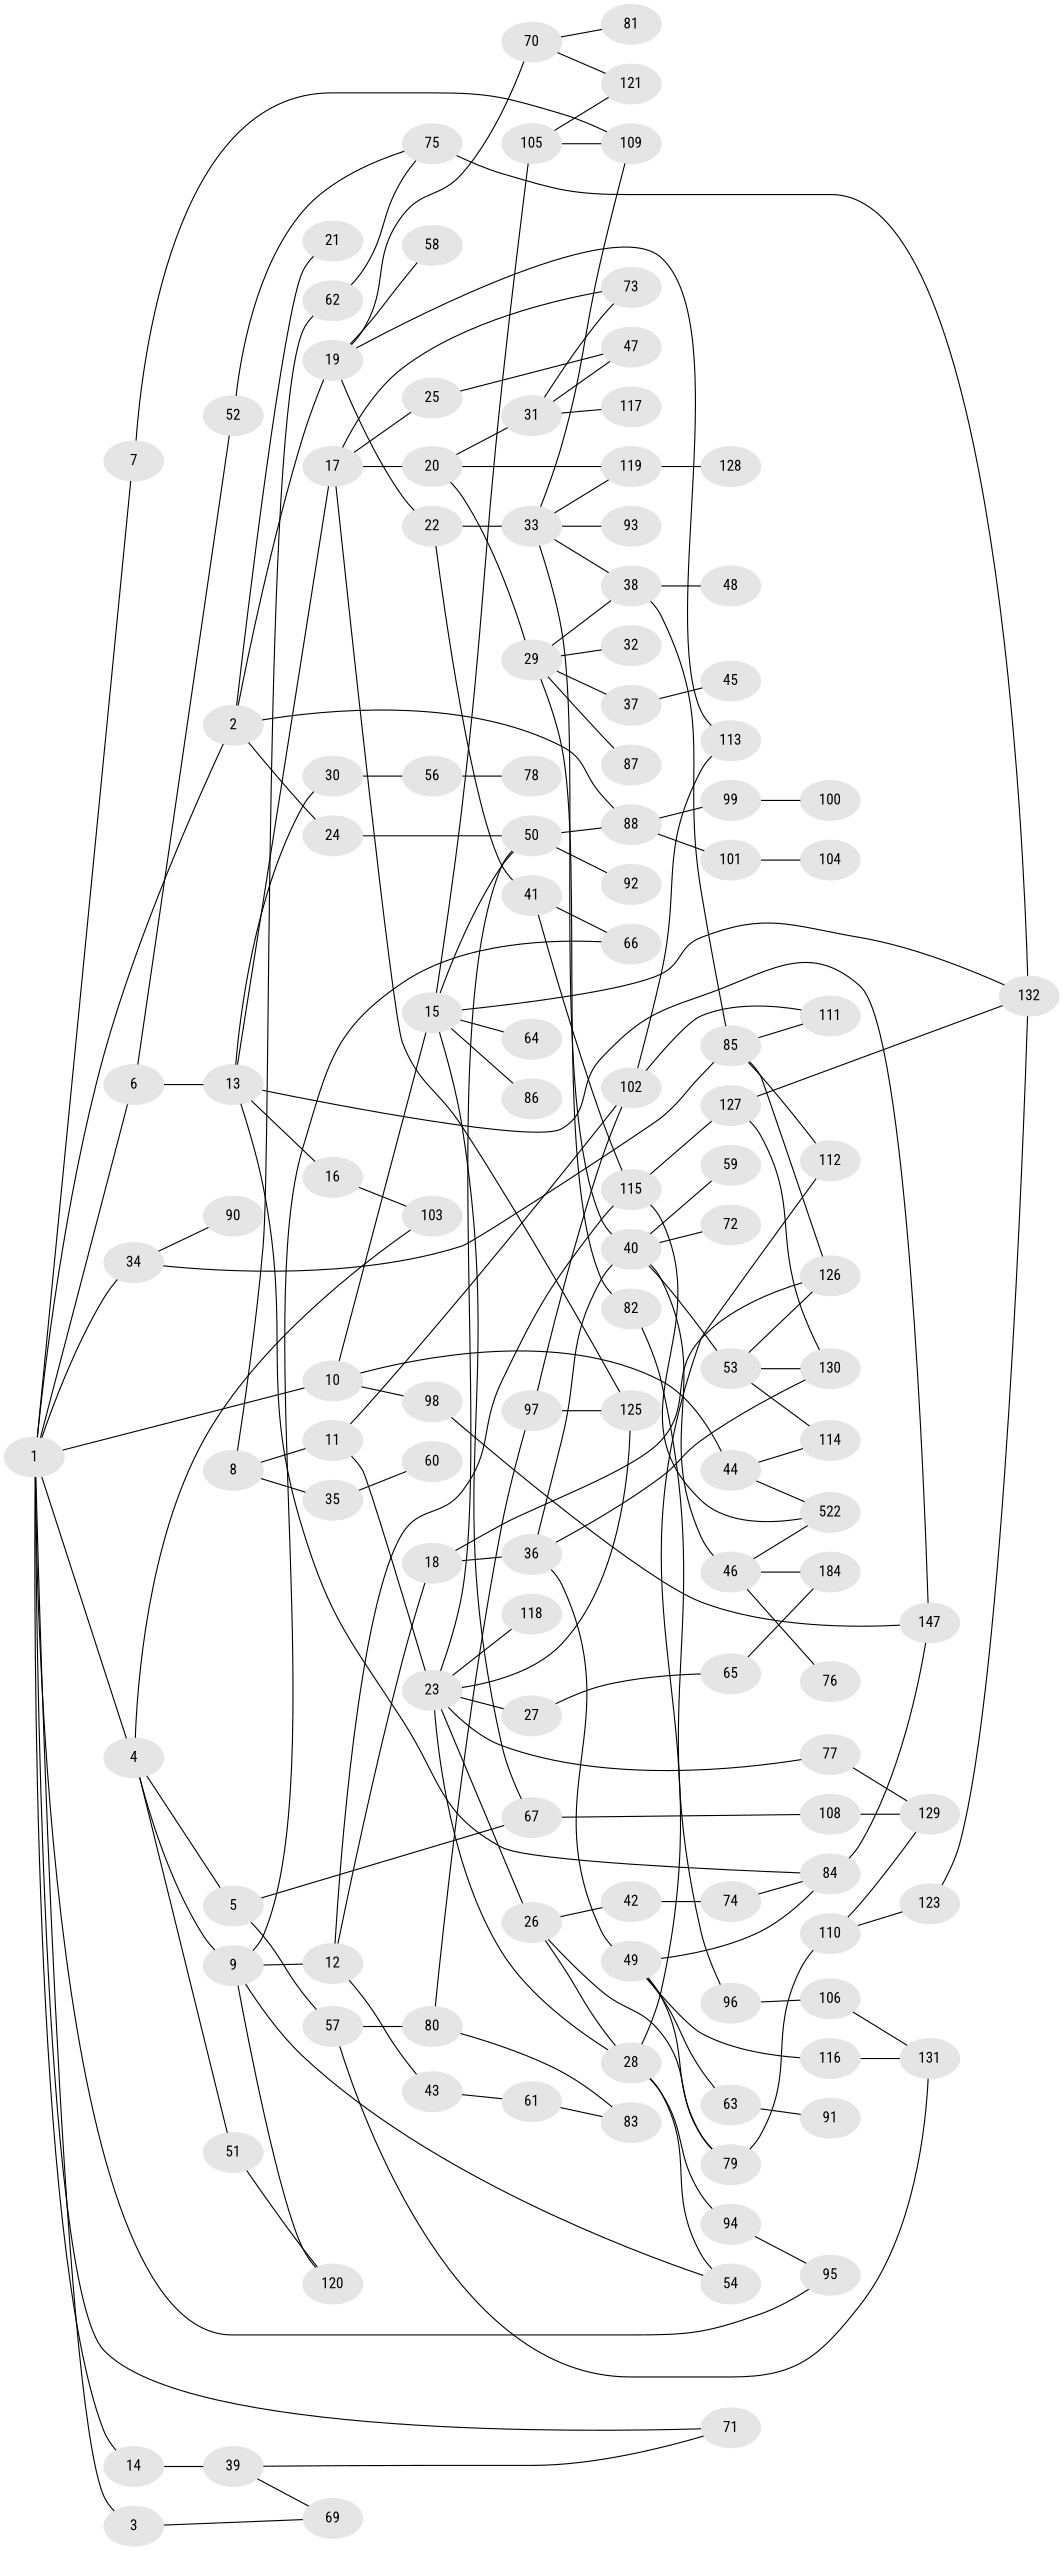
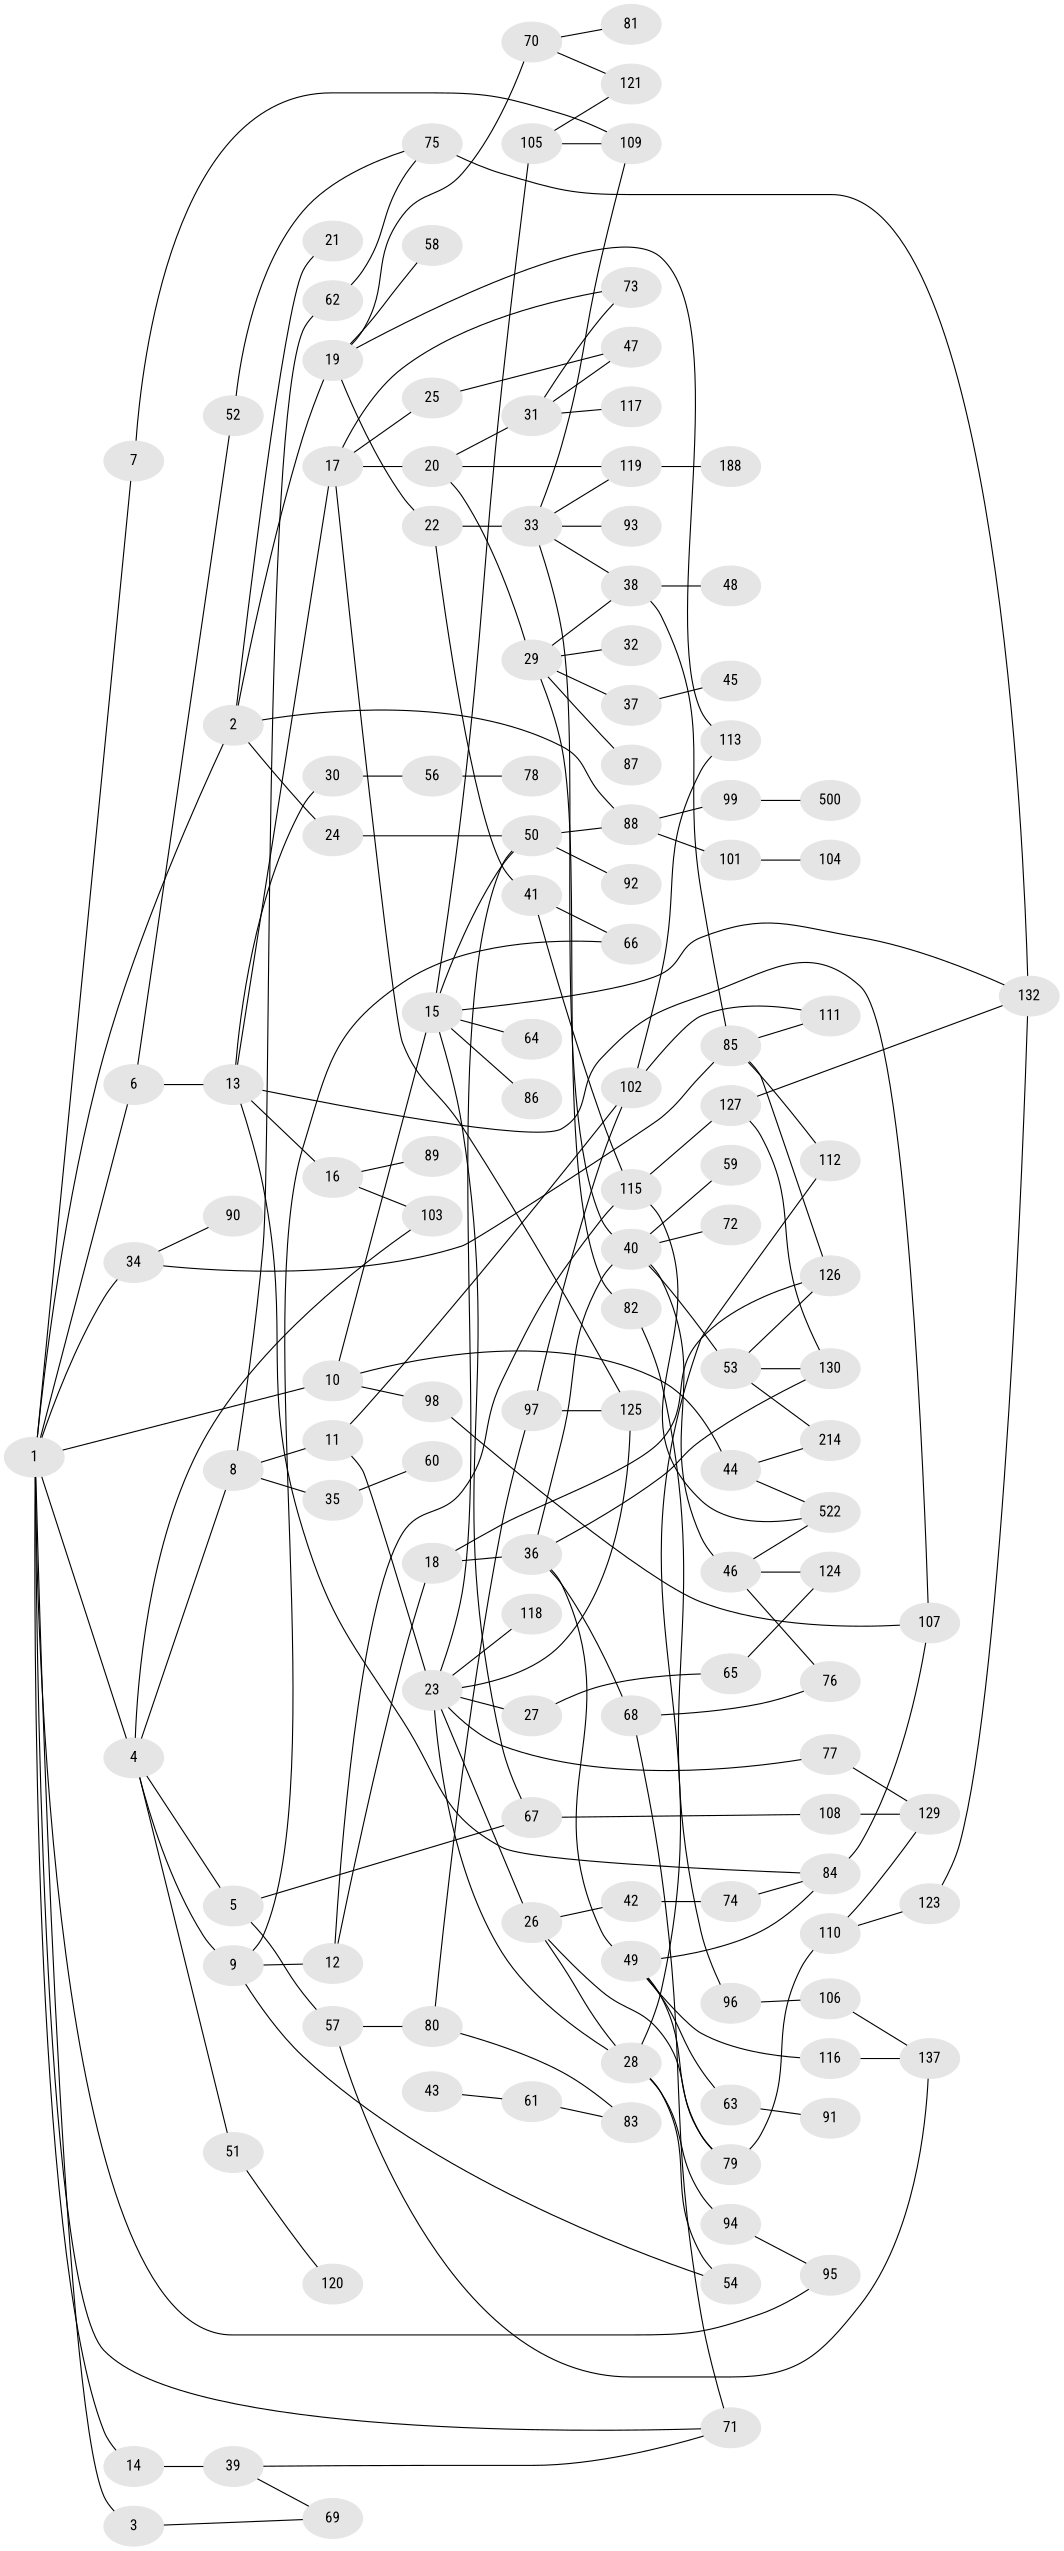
node "128": label "128" -> "188"
node "100": label "100" -> "500"
node "89": added
node "114": label "114" -> "214"
node "184": label "184" -> "124"
edge "8" -- "4": added
node "147": label "147" -> "107"
node "68": added
edge "12" -- "43": removed
node "131": label "131" -> "137"
edge "9" -- "120": removed
